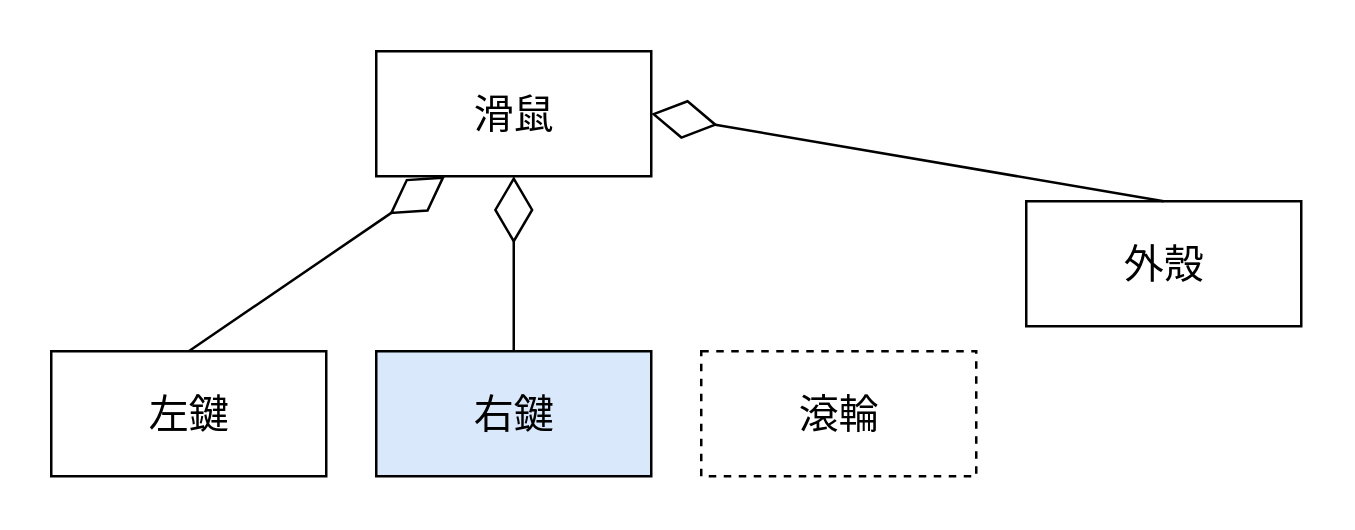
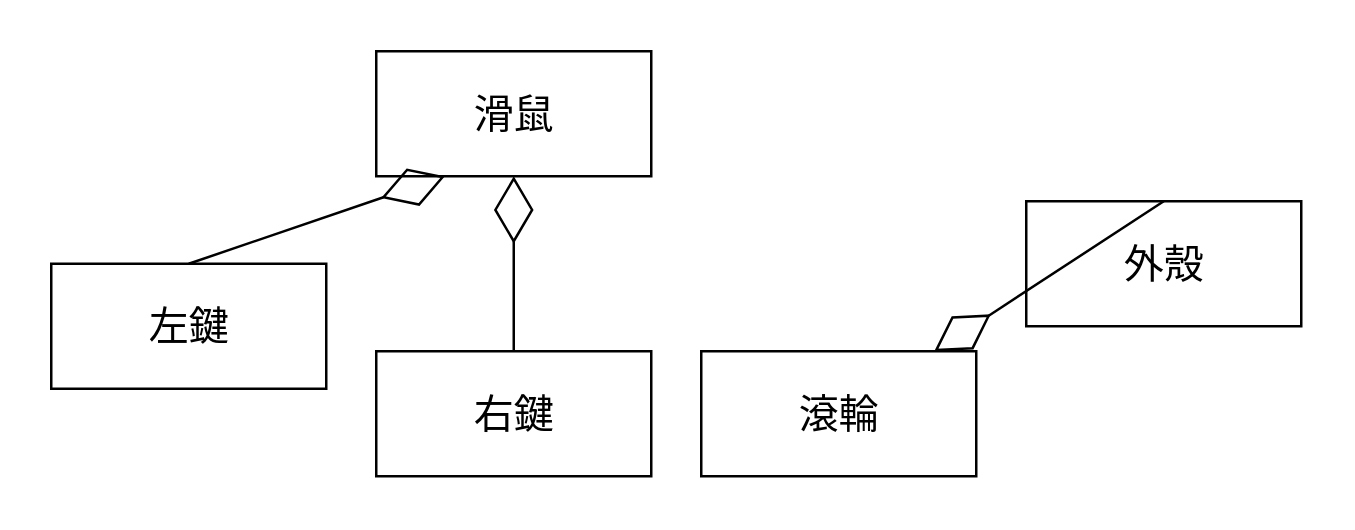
edge "外殼" -> "滑鼠": now "外殼" -> "滾輪"
node "左鍵": moved (189, 414) -> (189, 326)
node "右鍵": fillcolor #dae8fc -> #ffffff
node "滾輪": style dashed -> solid
